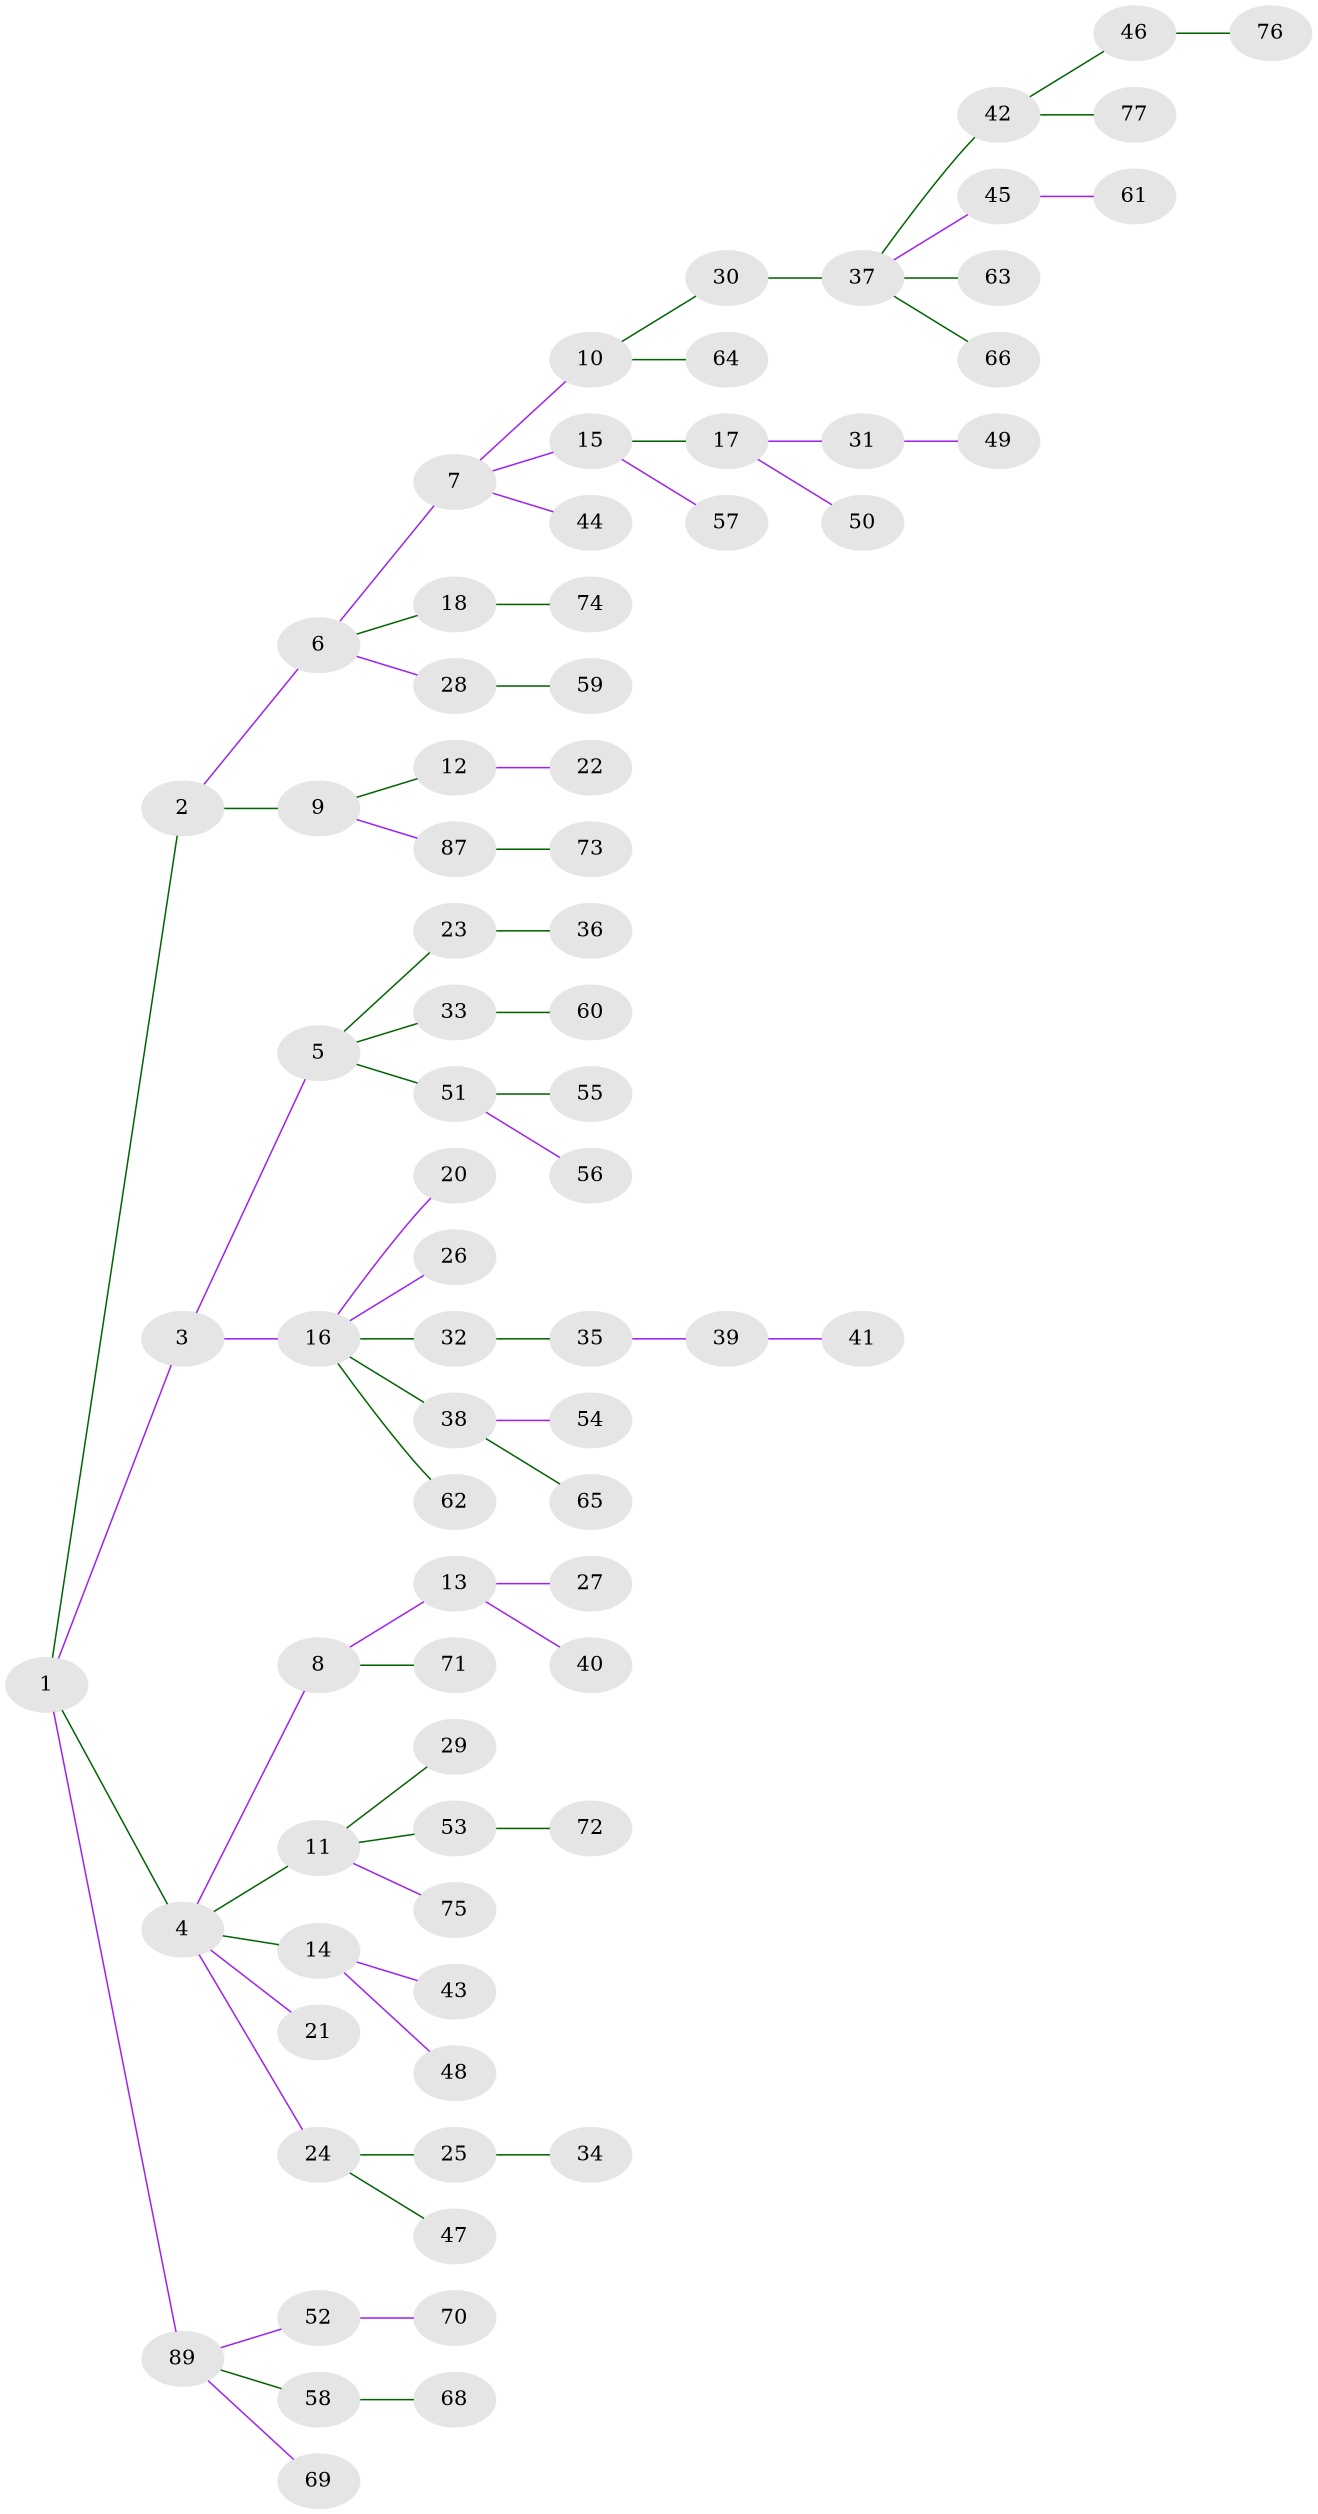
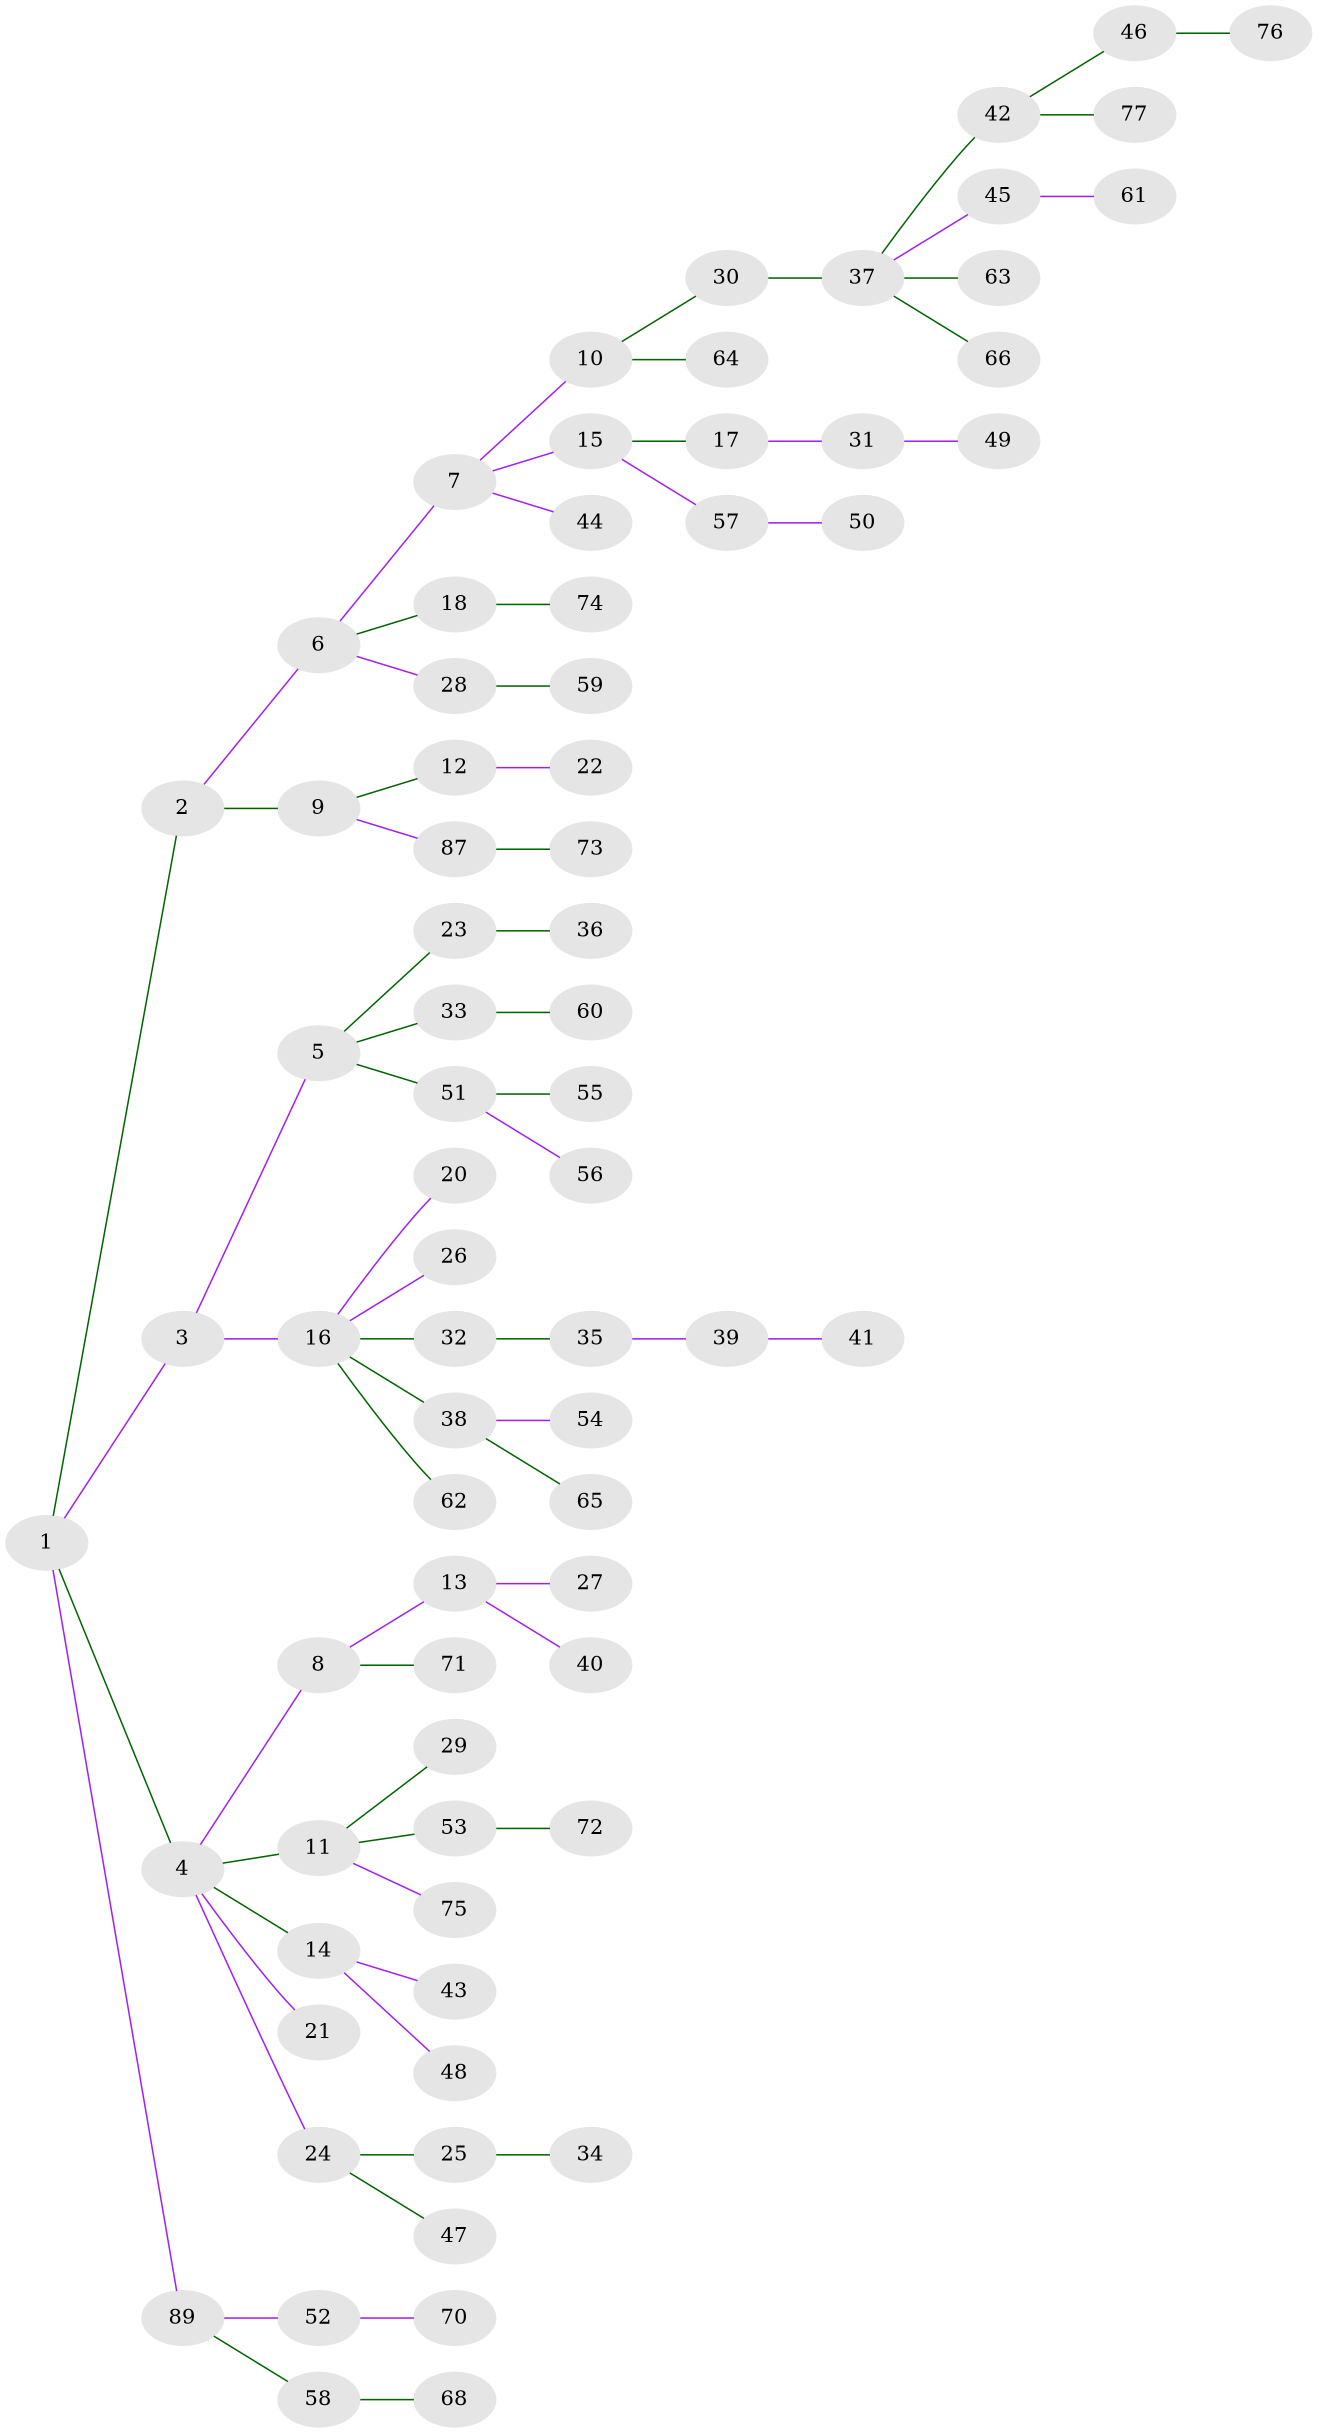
edge "17" -- "50": now "57" -- "50"
node "69": removed
